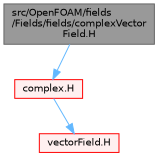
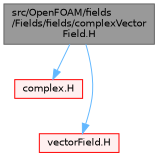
edge "complex.H" -> "vectorField.H": now "src/OpenFOAM/fields /Fields/fields/complexVector Field.H" -> "vectorField.H"
